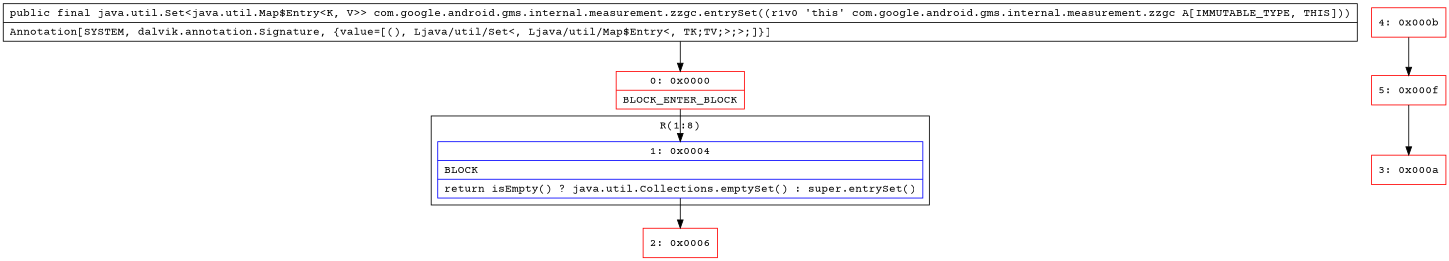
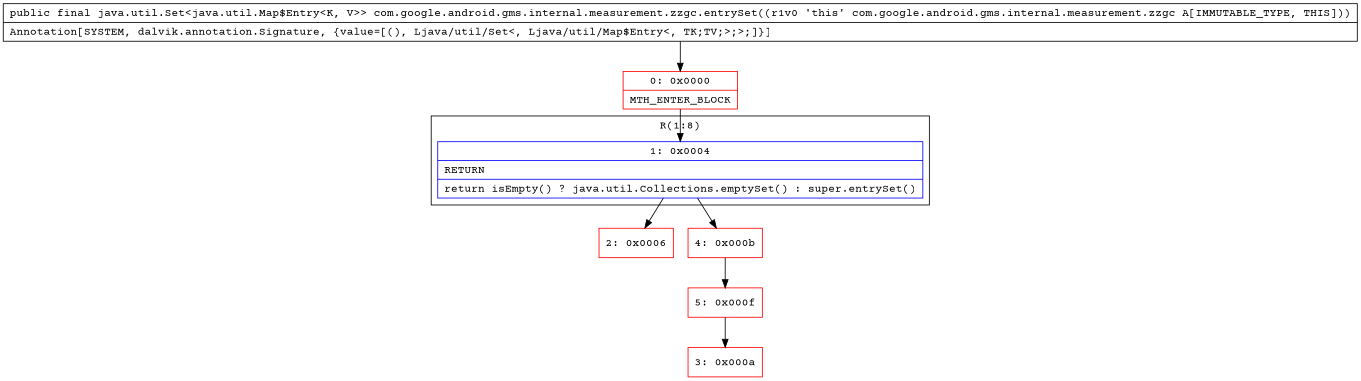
node "0: 0x0000": text "BLOCK_ENTER_BLOCK" -> "MTH_ENTER_BLOCK"
node "1: 0x0004": text "BLOCK" -> "RETURN"
edge "1: 0x0004" -> "4: 0x000b": added
